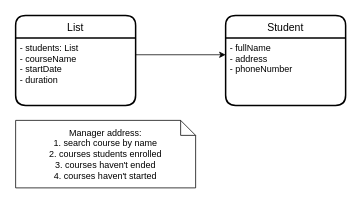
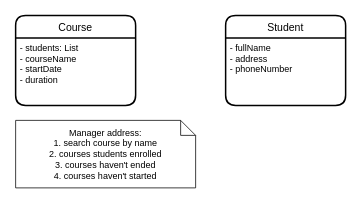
node "List": label "List" -> "Course"
edge "- students: List - courseName - startDate - duration" -> "- fullName - address - phoneNumber": removed
